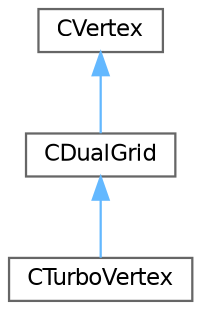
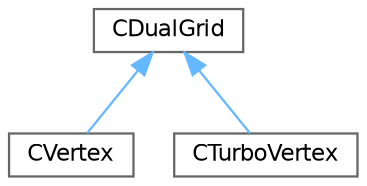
edge "CDualGrid" -> "CVertex": reversed
